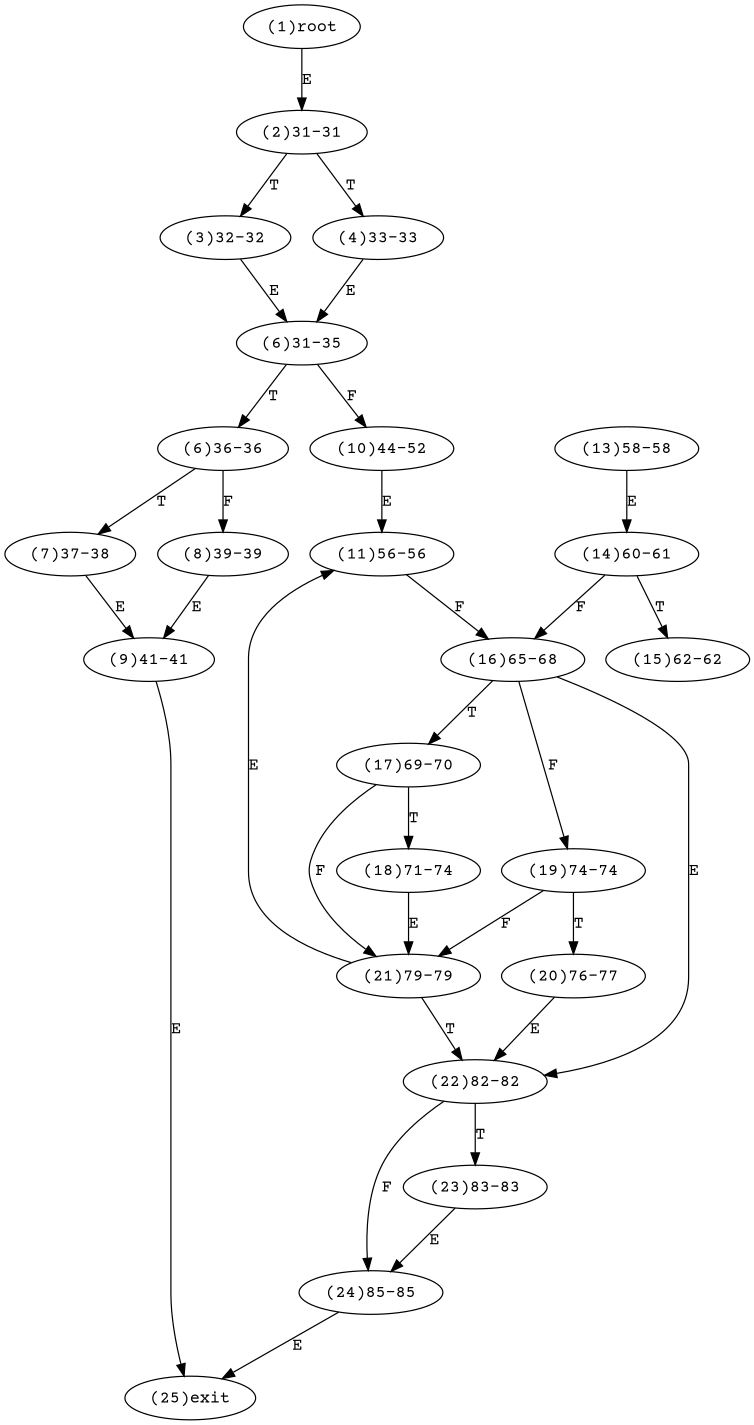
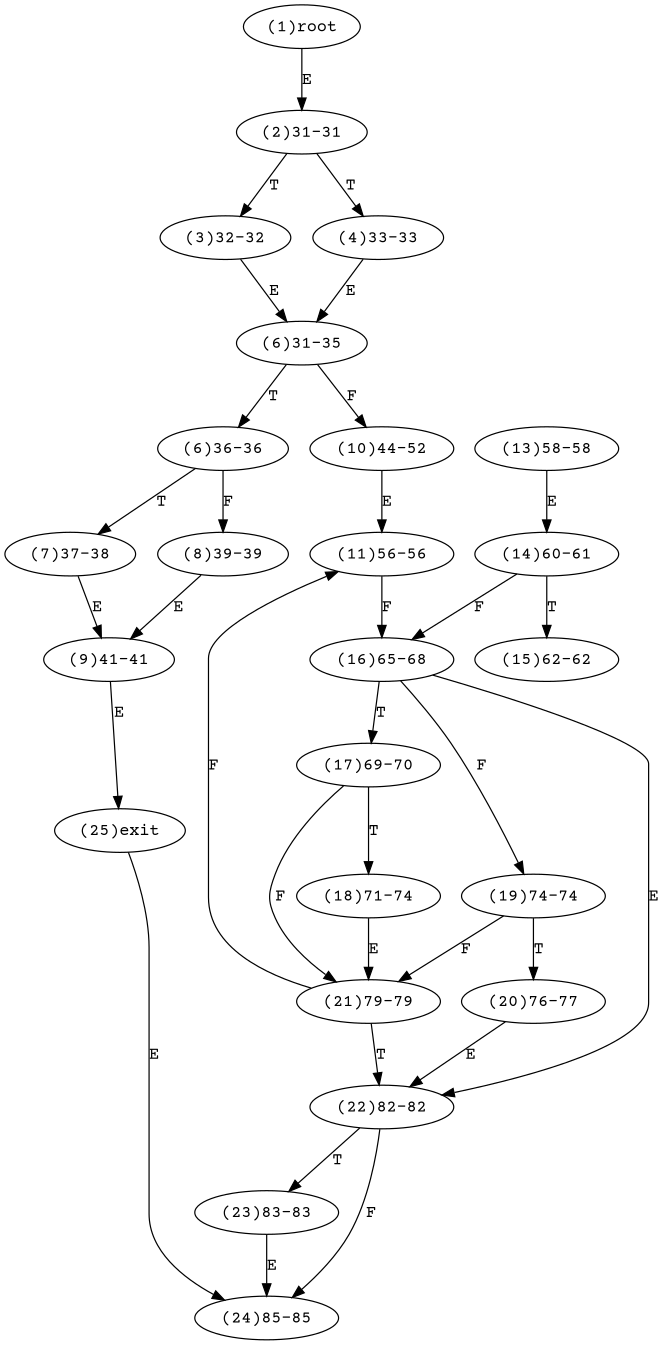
edge "(21)79-79" -> "(11)56-56": label "E" -> "F"
edge "(24)85-85" -> "(25)exit": reversed
